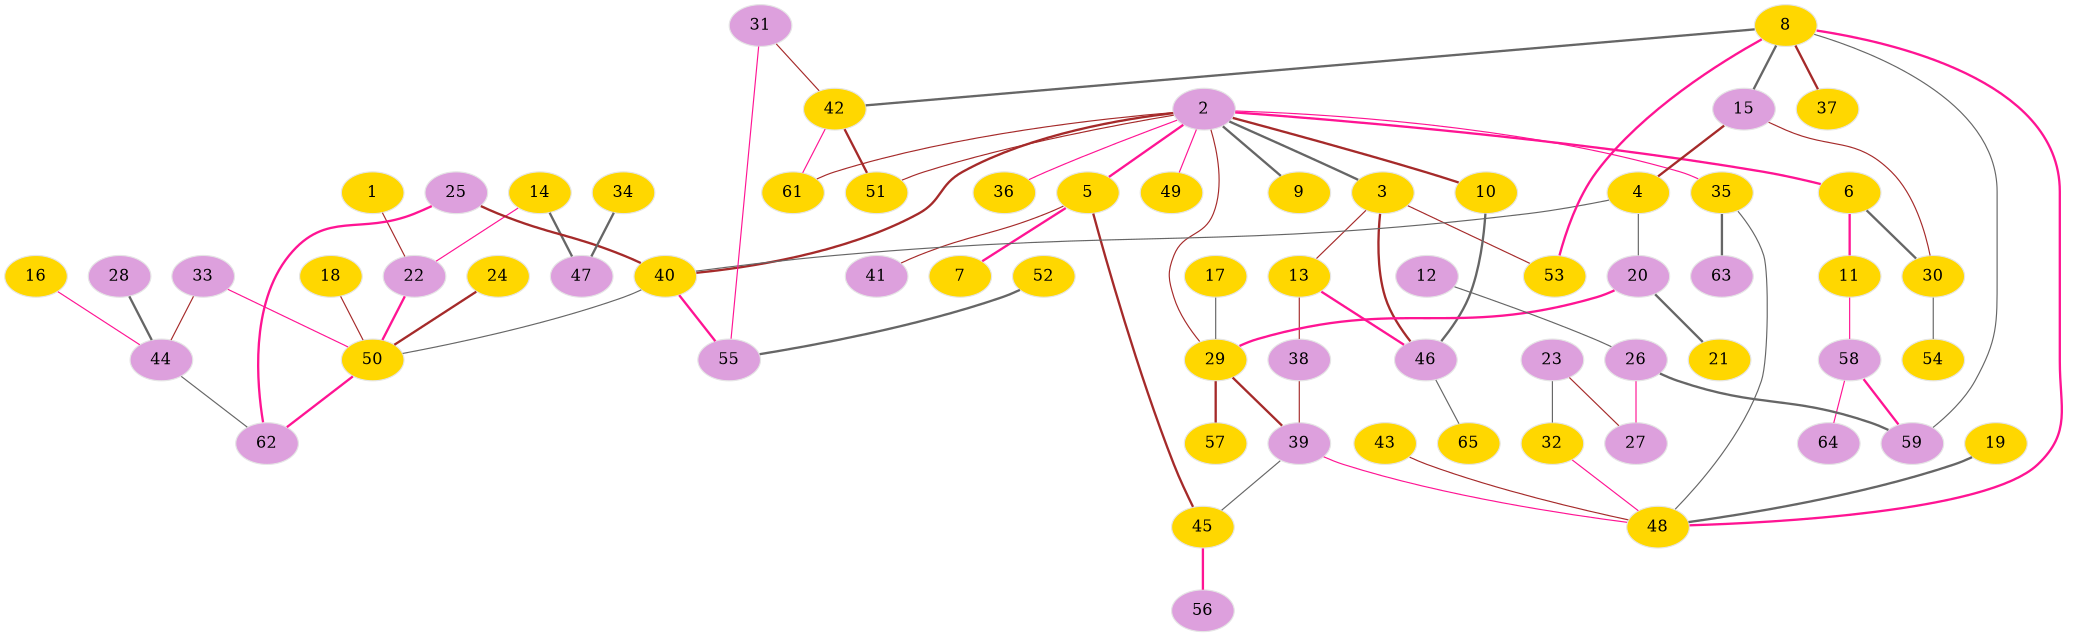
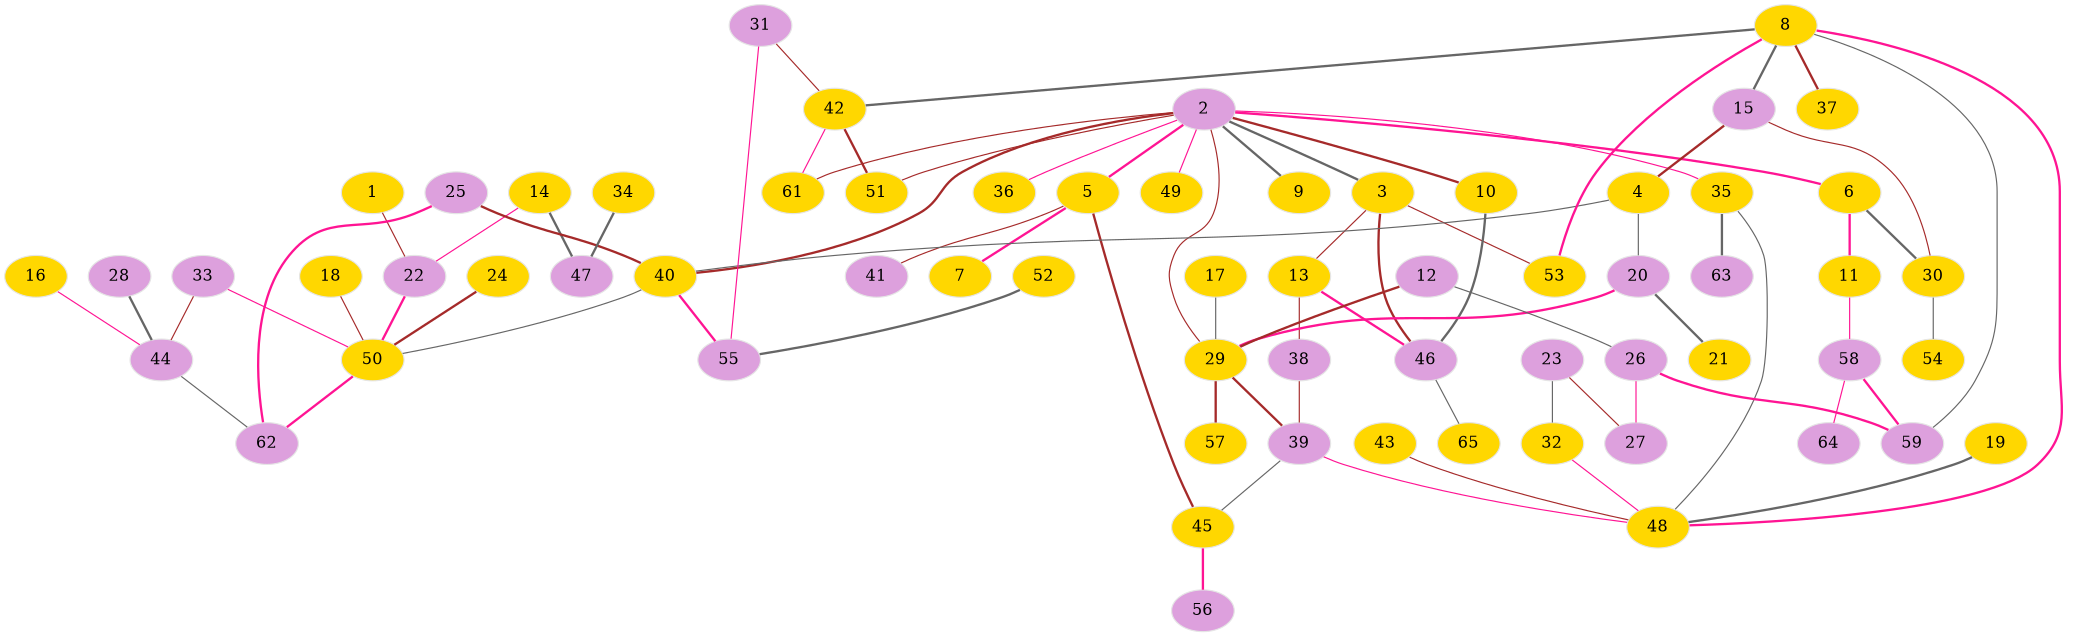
edge "12" -- "29": added
edge "26" -- "59": color gray40 -> deeppink
